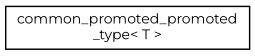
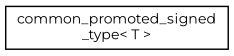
node "common_promoted_promoted _type< T >": label "common_promoted_promoted _type< T >" -> "common_promoted_signed _type< T >"
